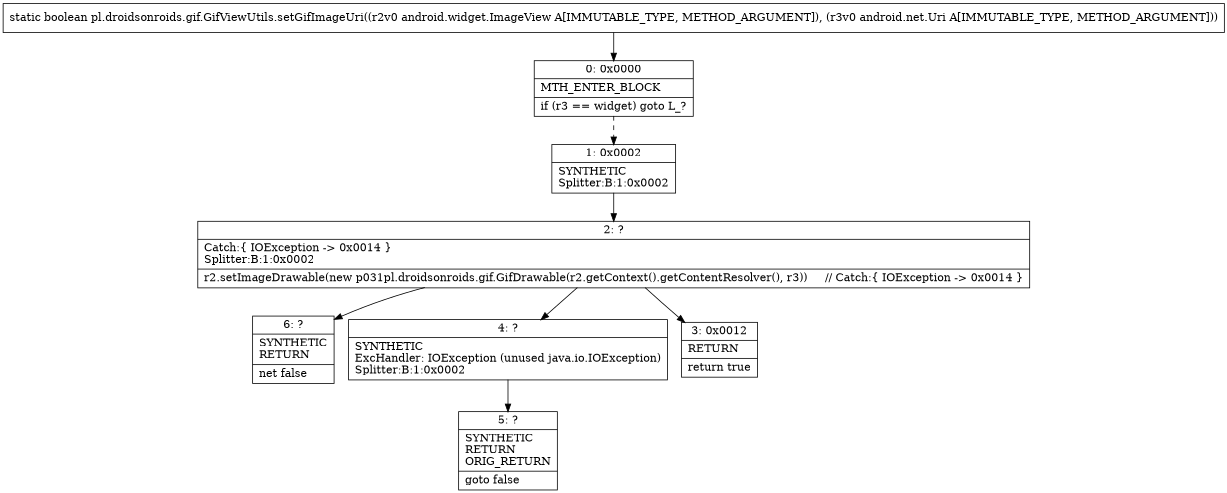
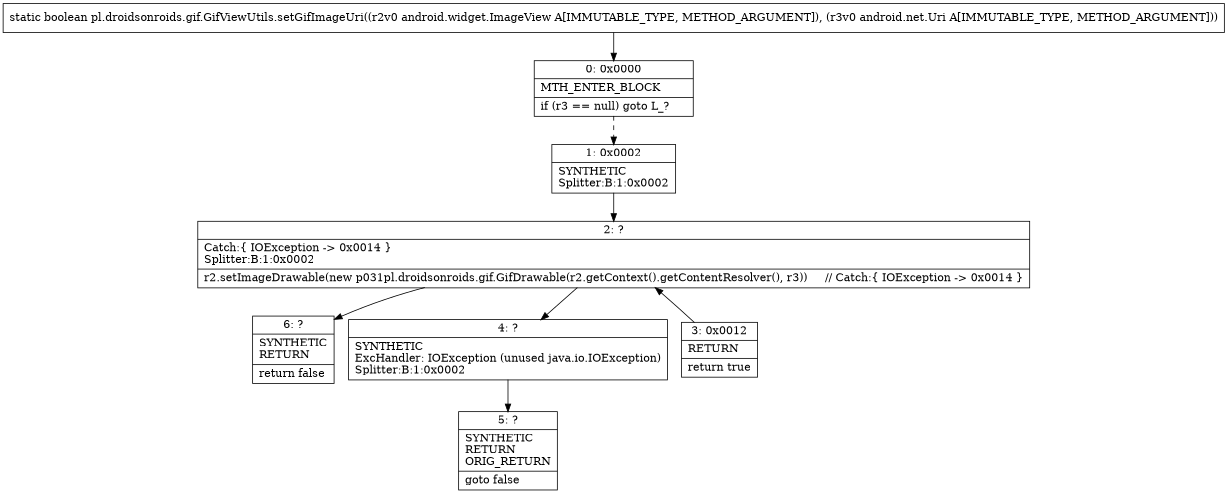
node "0: 0x0000": text "if (r3 == widget) goto L_?" -> "if (r3 == null) goto L_?"
edge "2: ?" -> "3: 0x0012": reversed
node "6: ?": text "net false" -> "return false"
